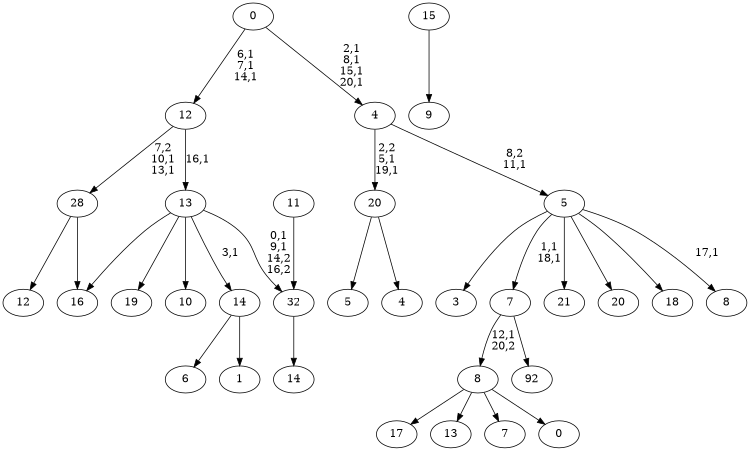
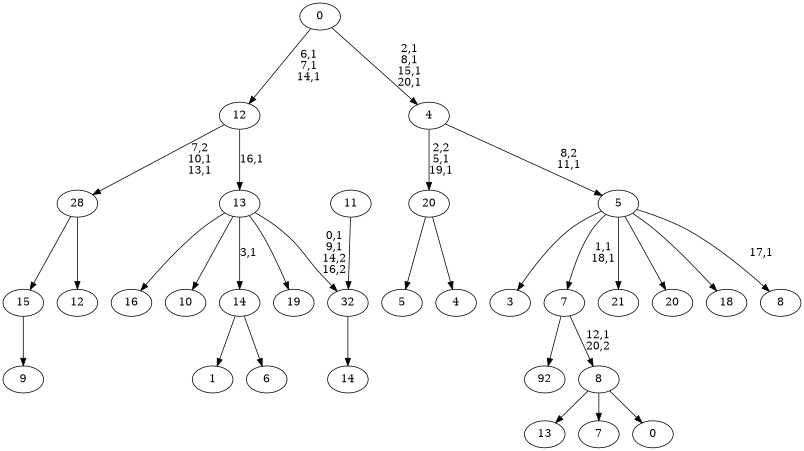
edge "28" -> "16": now "28" -> "15"
node "17": removed
